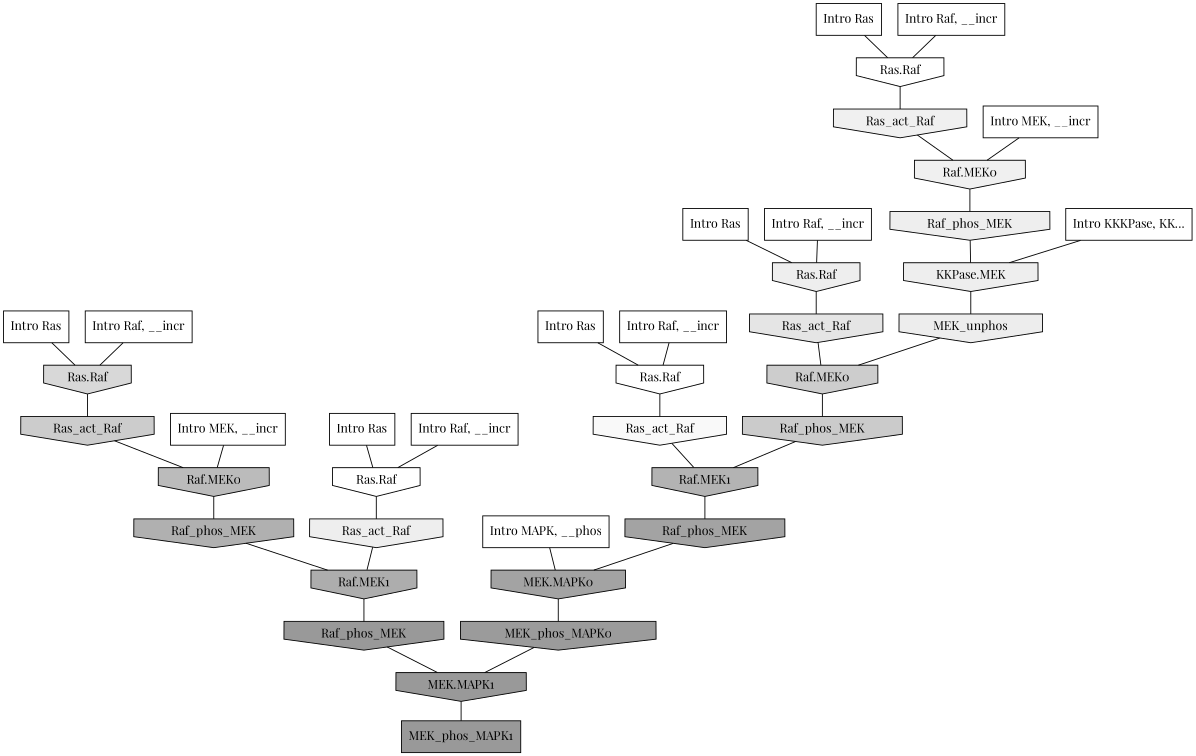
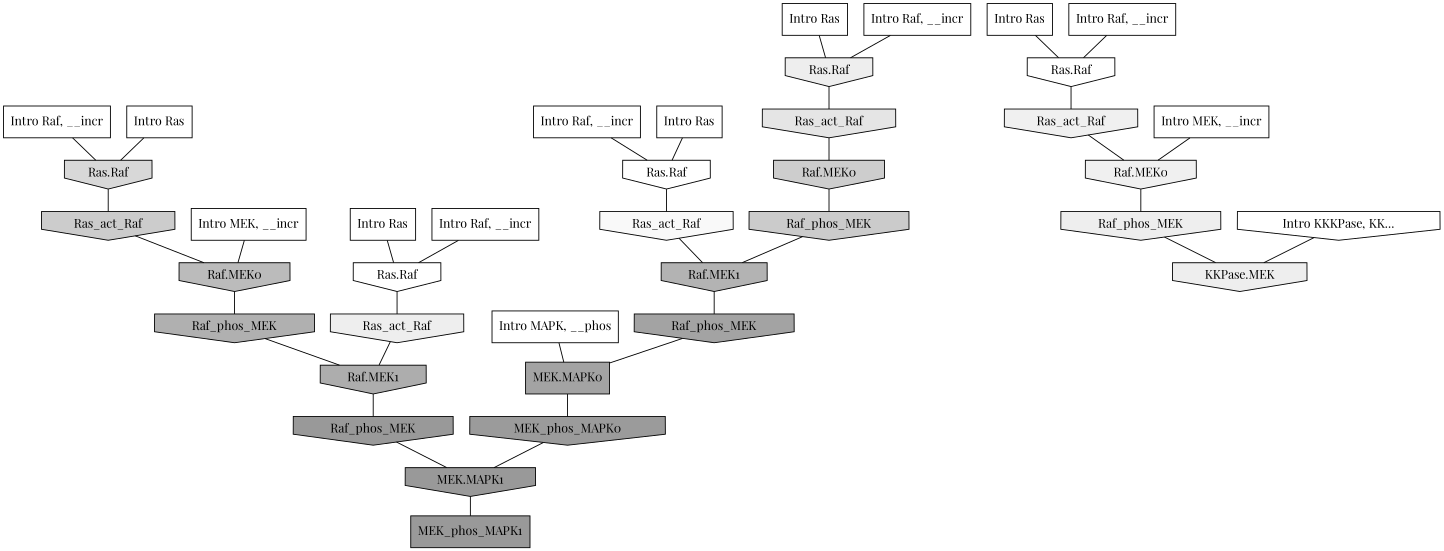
node "Intro KKKPase, KK...": shape box -> invhouse
node "MEK_unphos": removed
node "MEK.MAPK0": shape invhouse -> box
